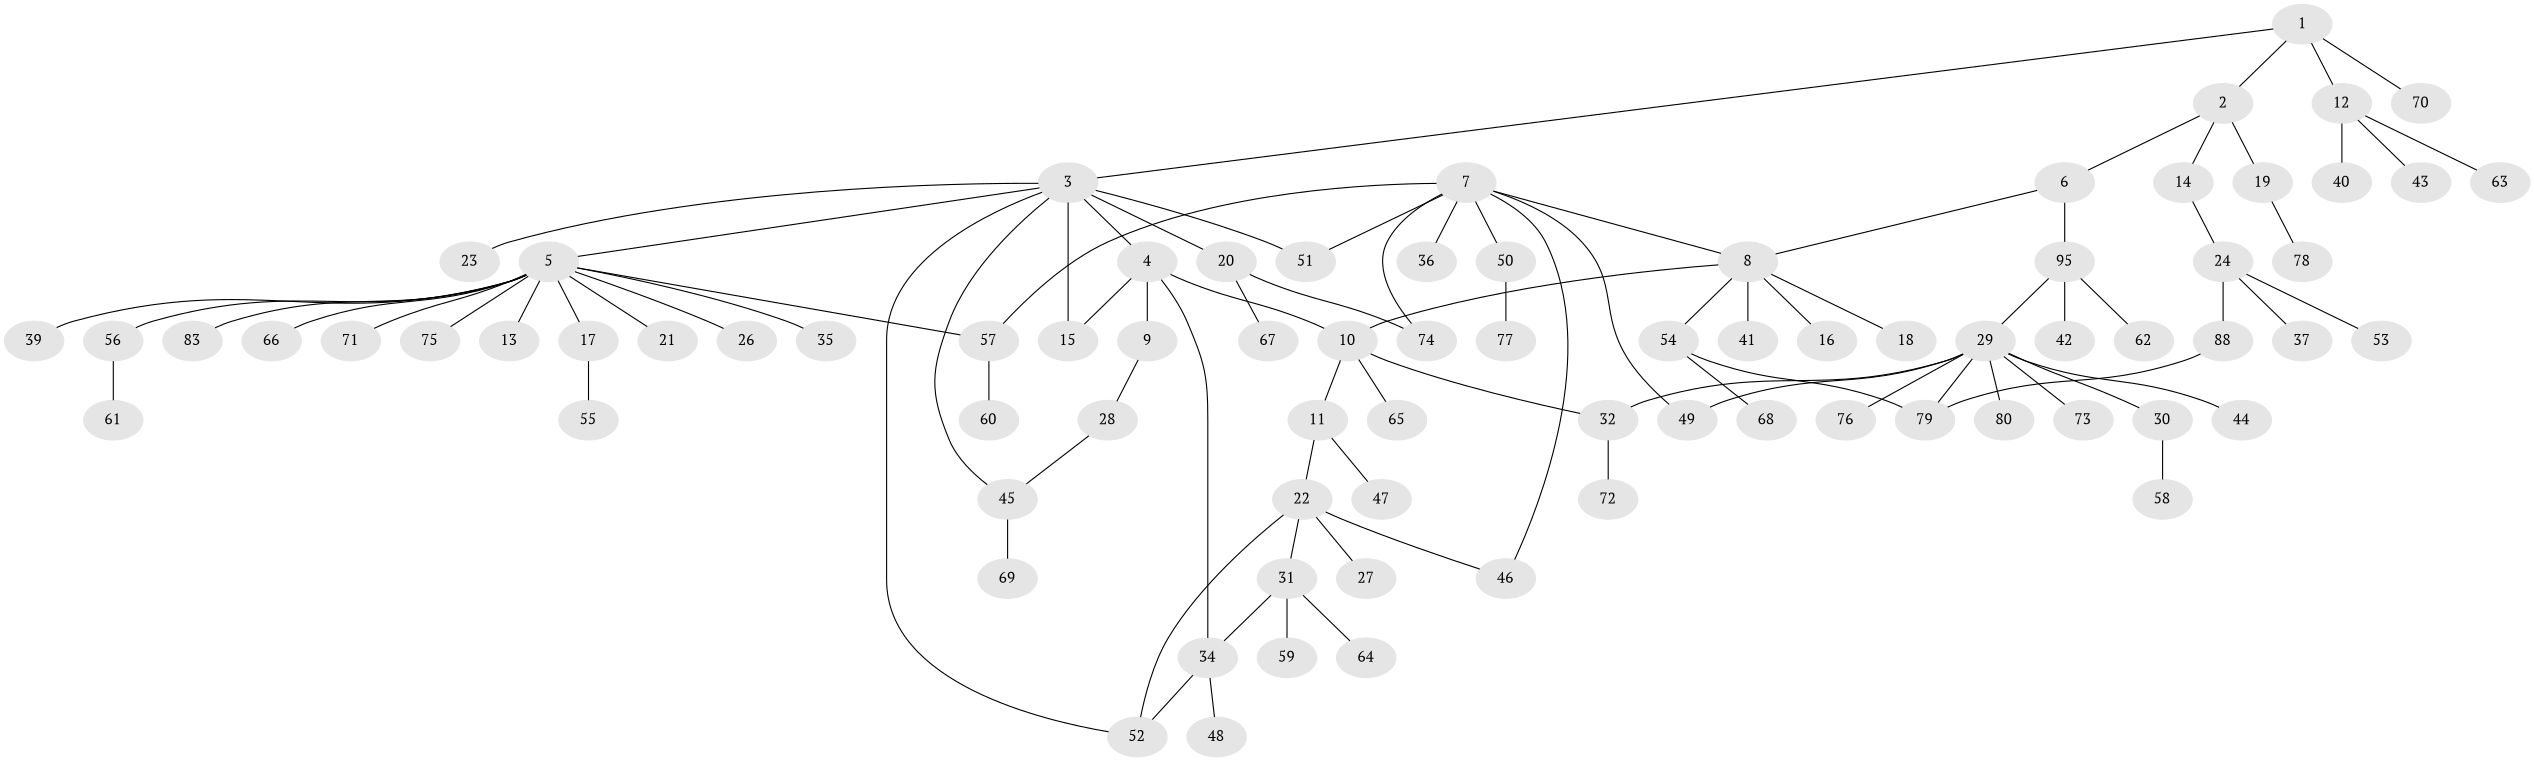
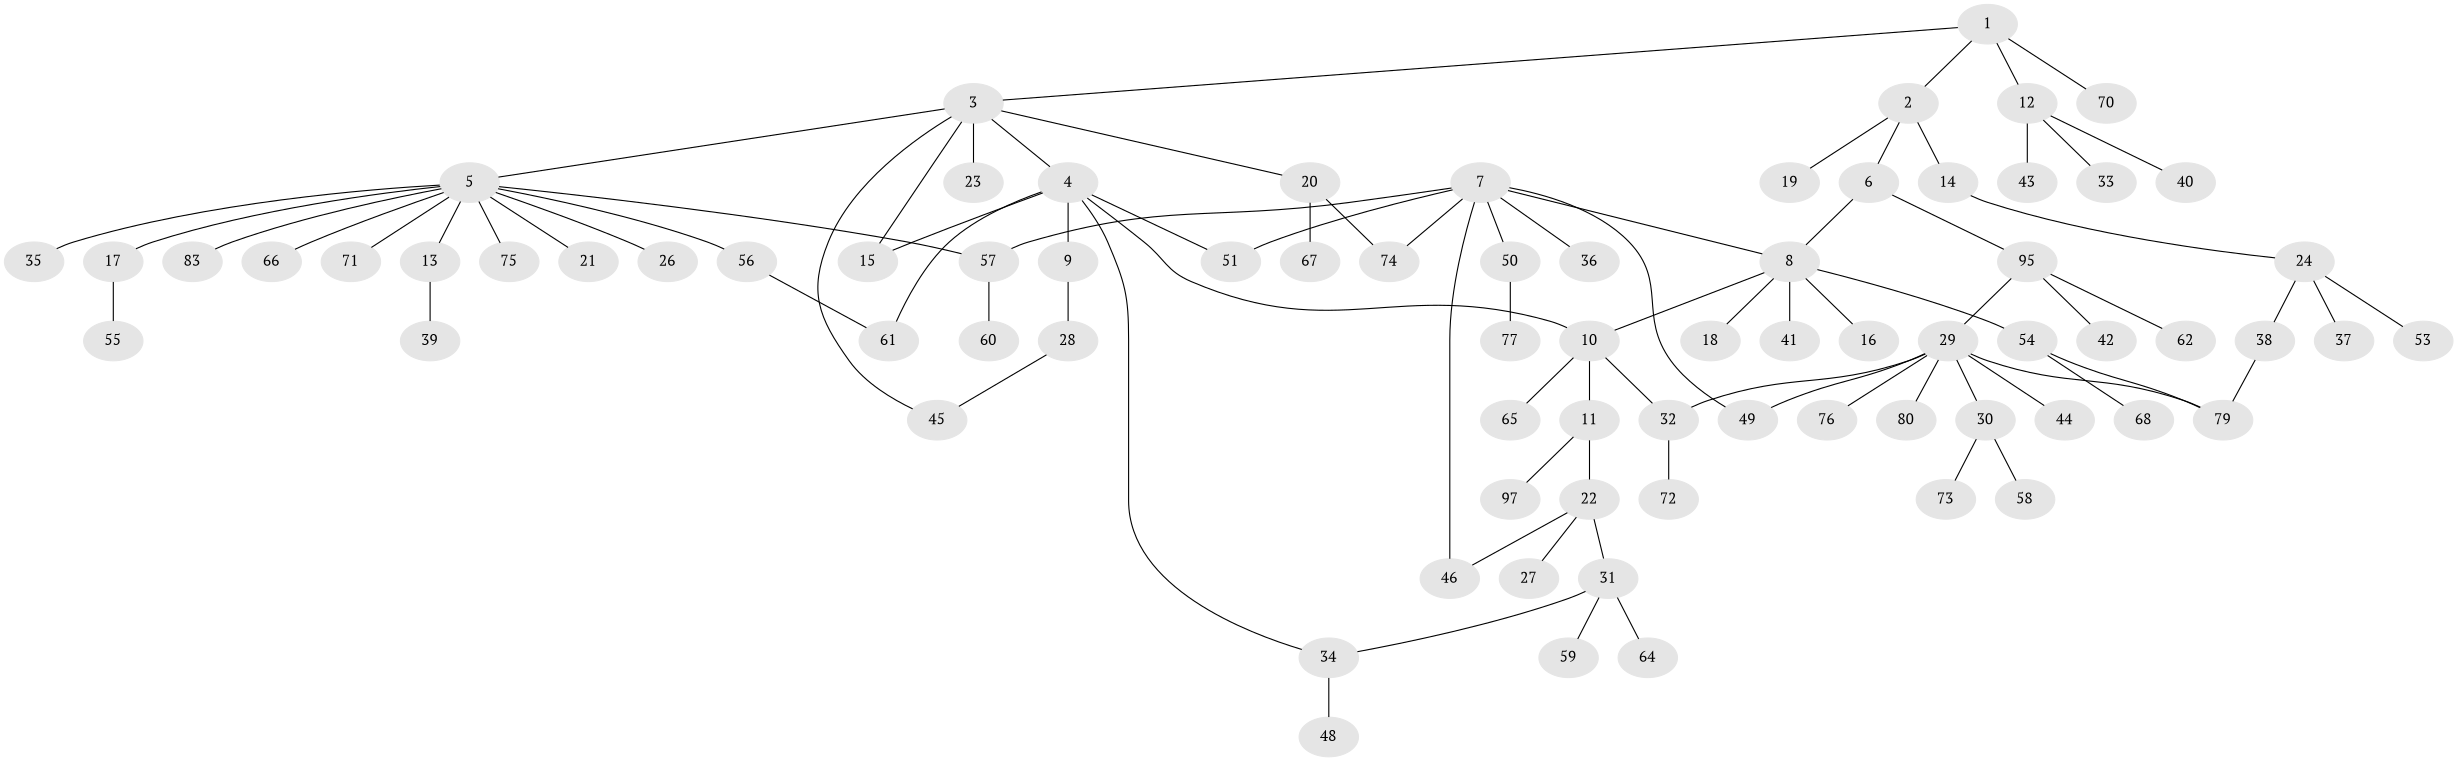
node "63": label "63" -> "33"
edge "3" -- "51": now "4" -- "51"
edge "4" -- "61": added
node "78": removed
edge "5" -- "39": now "13" -- "39"
node "88": label "88" -> "38"
edge "29" -- "73": now "30" -- "73"
node "47": label "47" -> "97"
node "69": removed
node "52": removed
